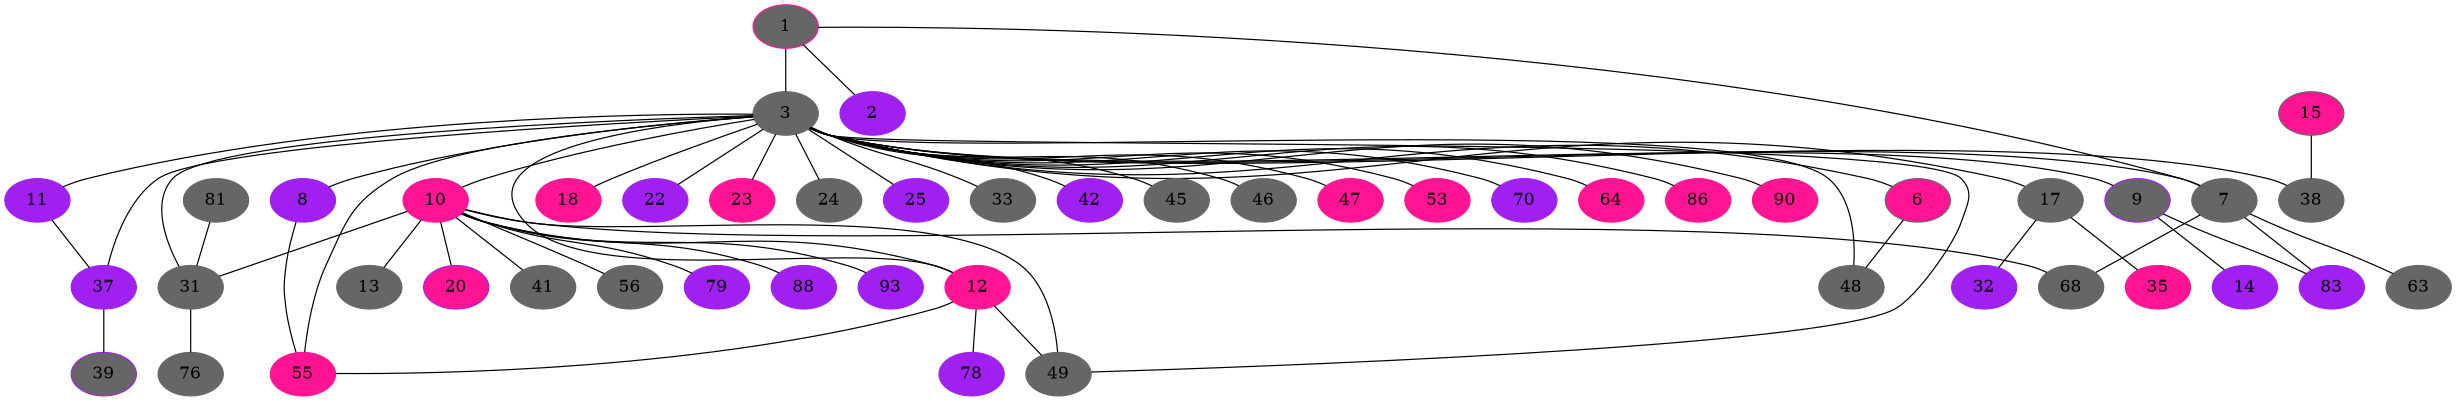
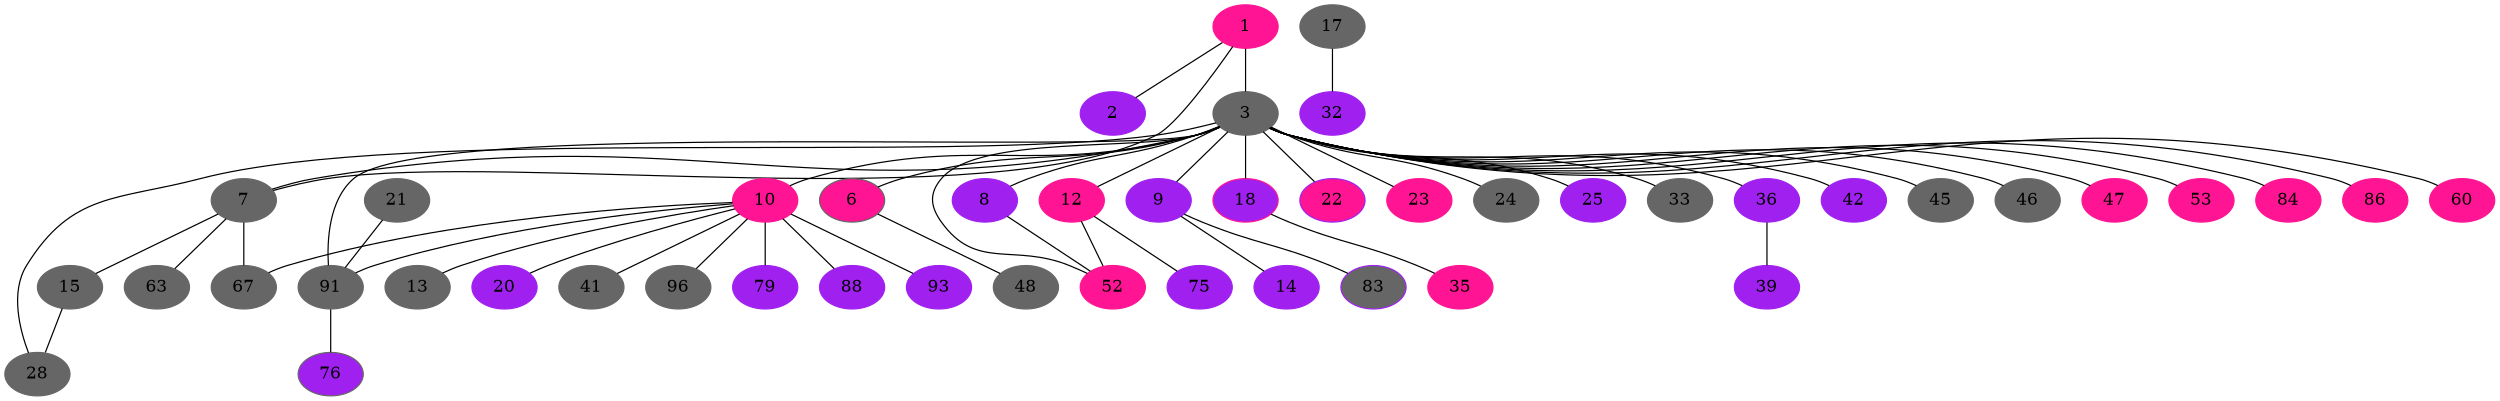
node "1": fillcolor gray40 -> deeppink
node "15": fillcolor deeppink -> gray40
edge "3" -- "48": removed
edge "3" -- "17": removed
node "11": removed
node "81": label "81" -> "21"
node "18": fillcolor deeppink -> purple
node "22": fillcolor purple -> deeppink
node "70": removed
node "64": label "64" -> "84"
node "90": label "90" -> "60"
node "9": fillcolor gray40 -> purple
node "38": label "38" -> "28"
edge "10" -- "12": removed
edge "17" -- "35": now "18" -- "35"
edge "7" -- "83": now "7" -- "15"
node "37": label "37" -> "36"
node "31": label "31" -> "91"
node "20": fillcolor deeppink -> purple
node "56": label "56" -> "96"
node "68": label "68" -> "67"
node "83": fillcolor purple -> gray40
node "39": fillcolor gray40 -> purple
node "76": fillcolor gray40 -> purple
node "55": label "55" -> "52"
node "78": label "78" -> "75"
node "49": removed
